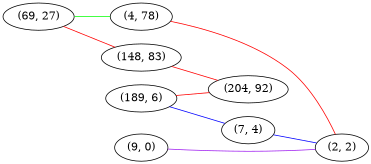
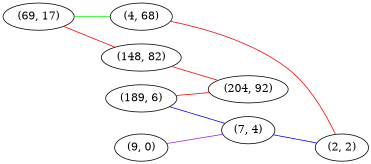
node "(69, 27)": label "(69, 27)" -> "(69, 17)"
node "(4, 78)": label "(4, 78)" -> "(4, 68)"
node "(148, 83)": label "(148, 83)" -> "(148, 82)"
edge "(9, 0)" -- "(2, 2)": now "(9, 0)" -- "(7, 4)"
